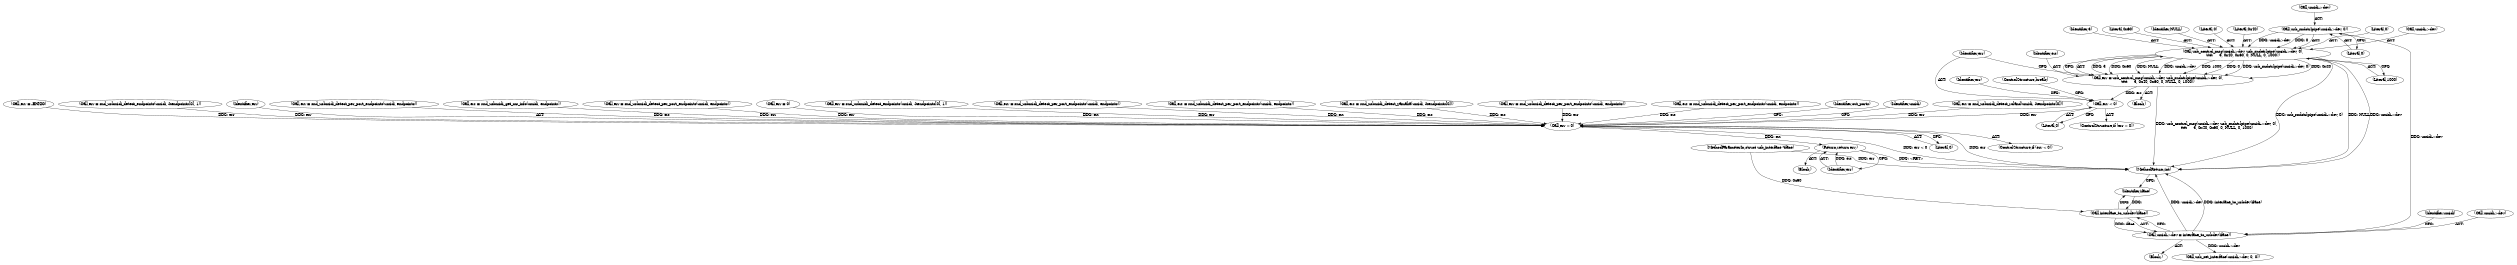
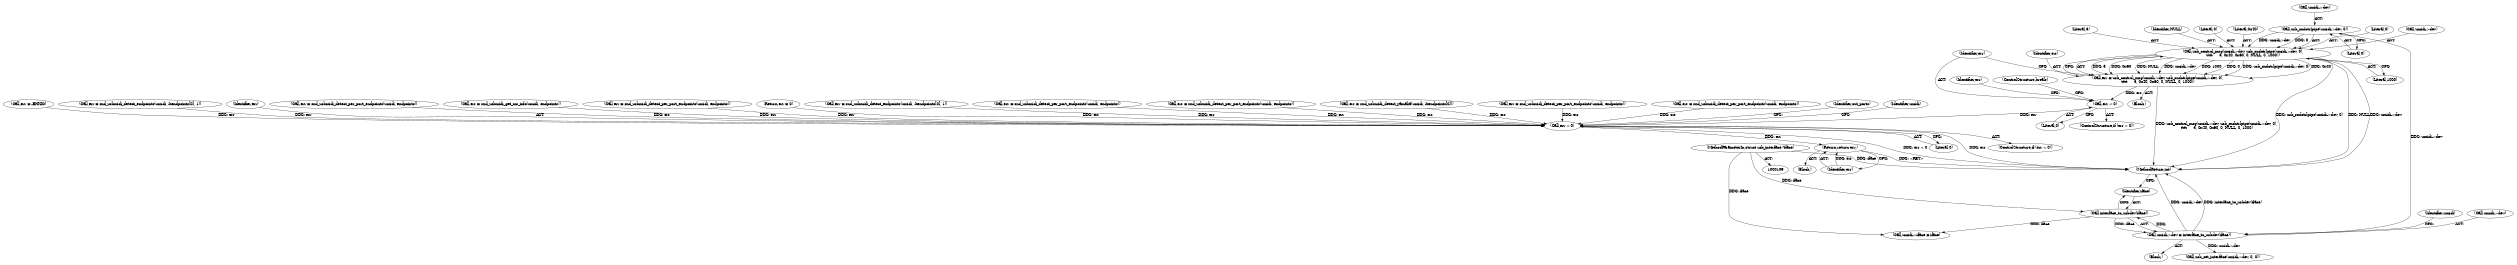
node "(Identifier,3)": label "(Identifier,3)" -> "(Literal,3)"
node "(Literal,0x60)": removed
node "(Call,err = 0)": label "(Call,err = 0)" -> "(Return,err = 0)"
node "(Call,err = snd_usbmidi_detect_roland(umidi, &endpoints[0]))": removed
edge "(MethodParameterIn,struct usb_interface *iface)" -> "(MethodReturn,int)": label "DDG: err" -> "DDG: iface"
node "1000109": added
edge "(MethodParameterIn,struct usb_interface *iface)" -> "(Call,interface_to_usbdev(iface))": label "DDG: 0x60" -> "DDG: iface"
edge "(Identifier,iface)" -> "(Call,interface_to_usbdev(iface))": label "DDG: " -> "AST: "
edge "(Call,umidi->dev = interface_to_usbdev(iface))" -> "(Call,interface_to_usbdev(iface))": label "CFG: " -> "DDG: "
node "(Call,umidi->iface = iface)": added
